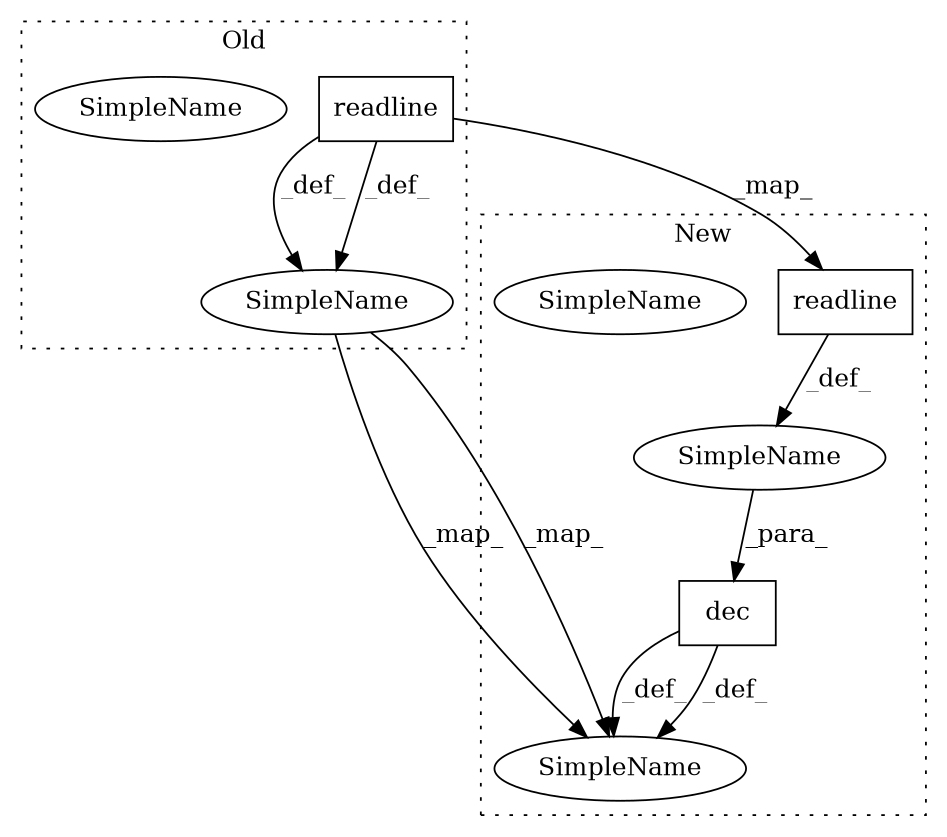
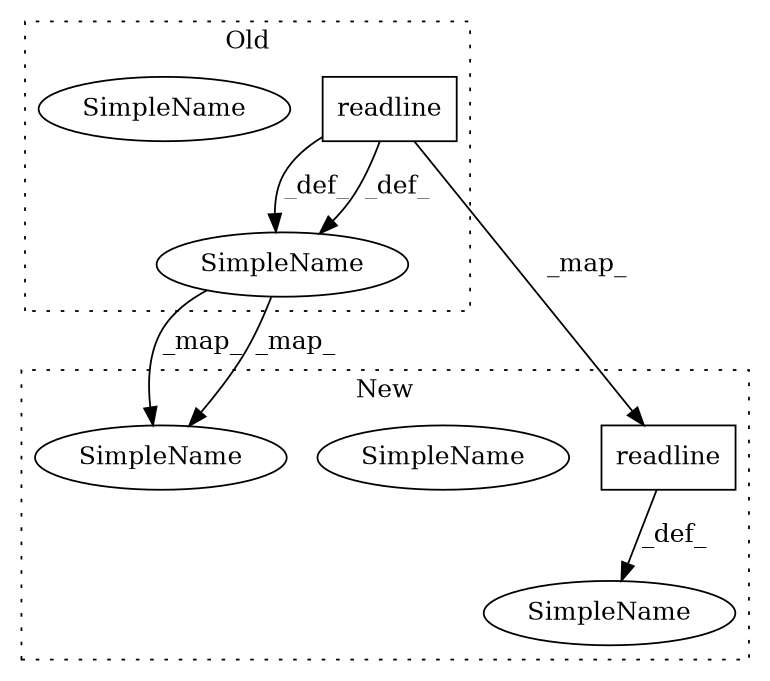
node "dec": removed
